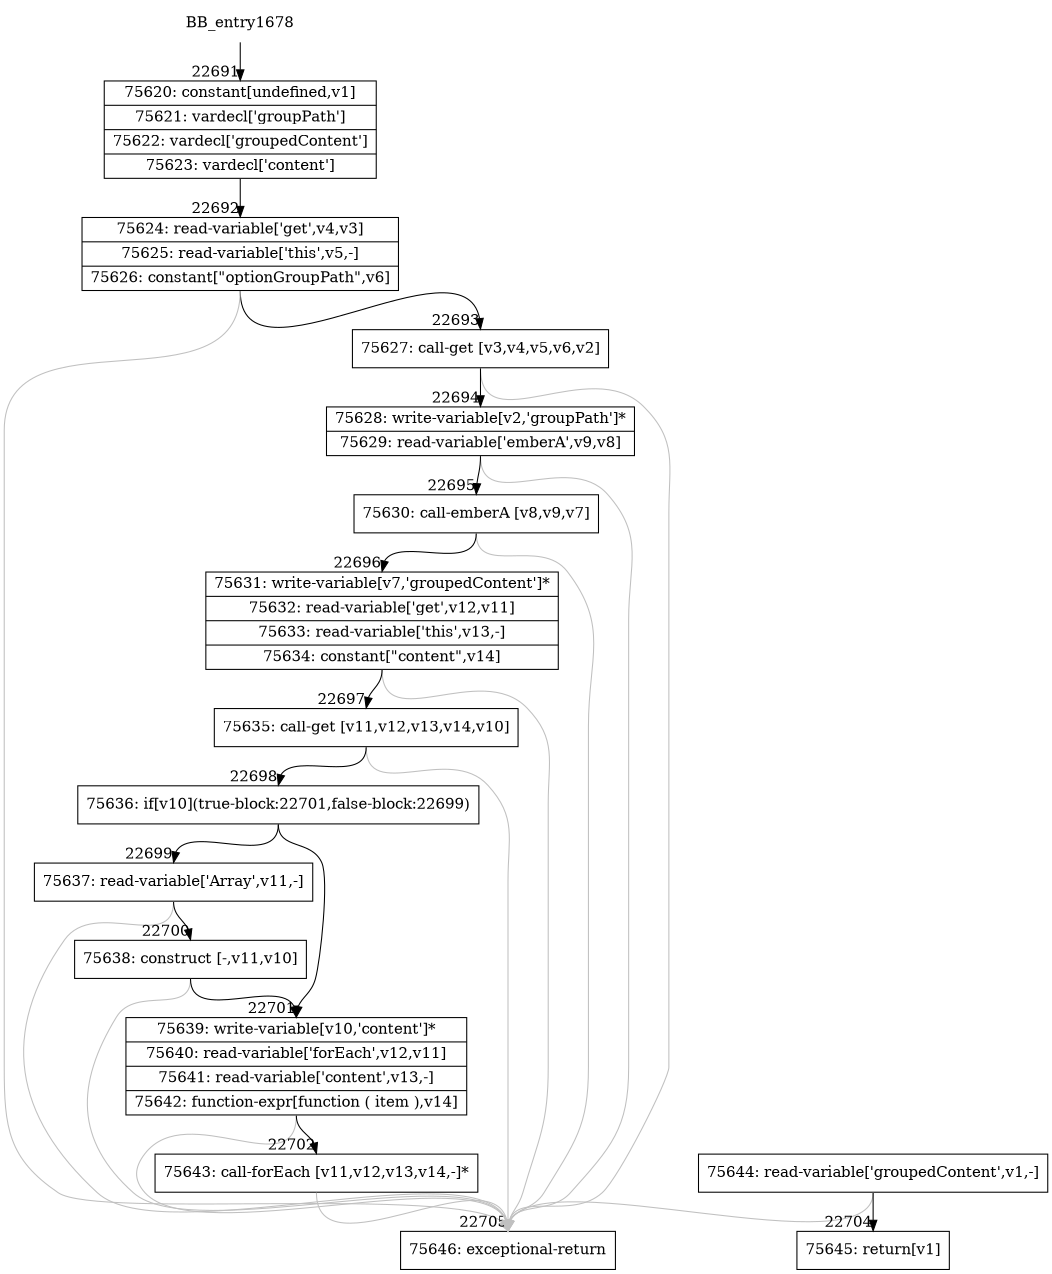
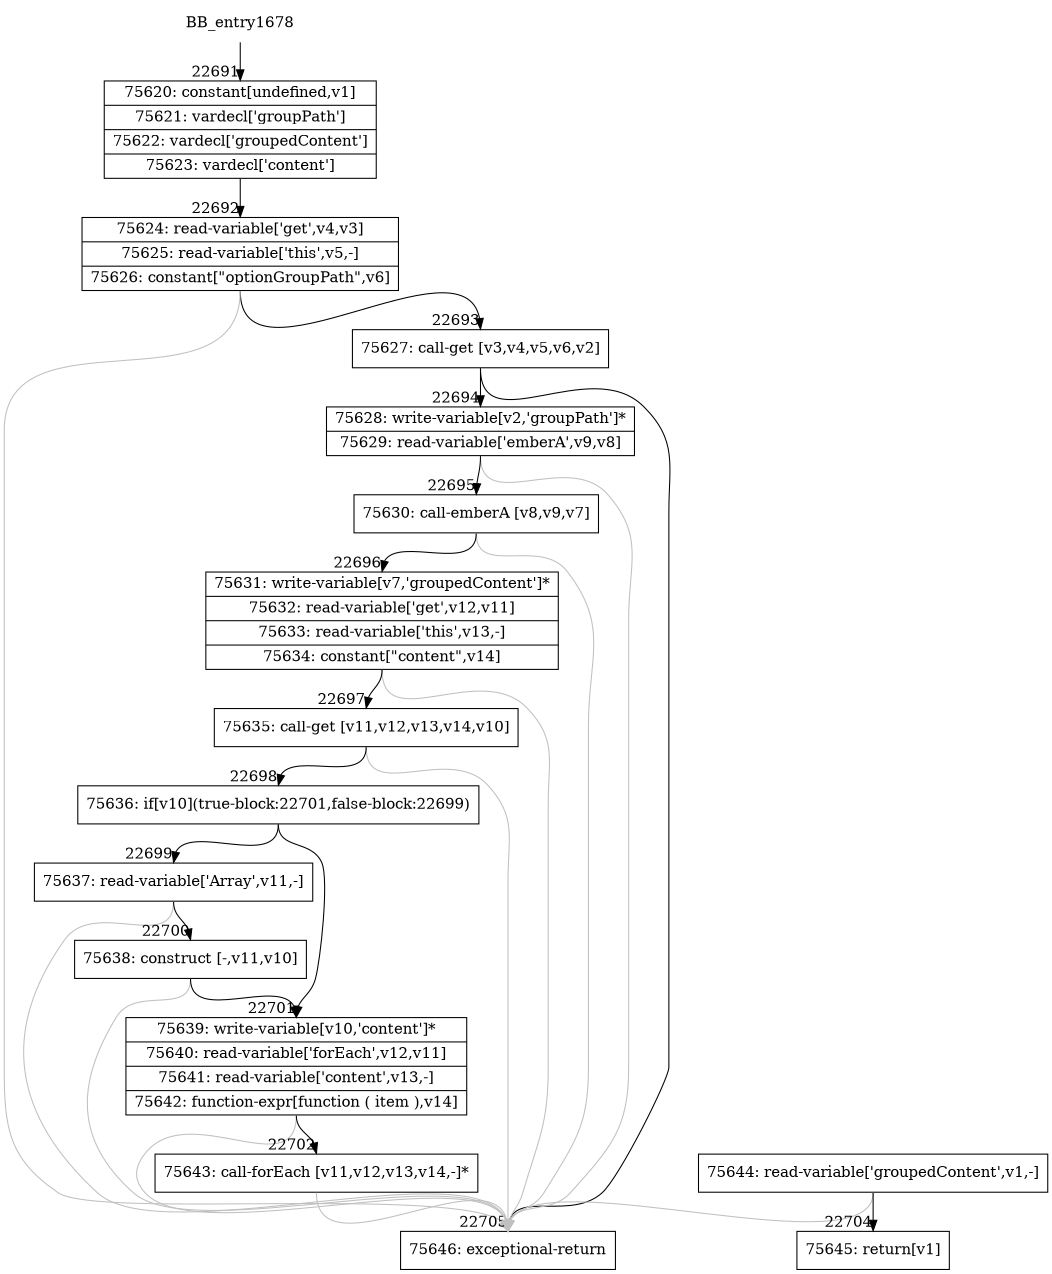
edge "75627: call-get [v3,v4,v5,v6,v2]" -> "75646: exceptional-return": color gray -> black
